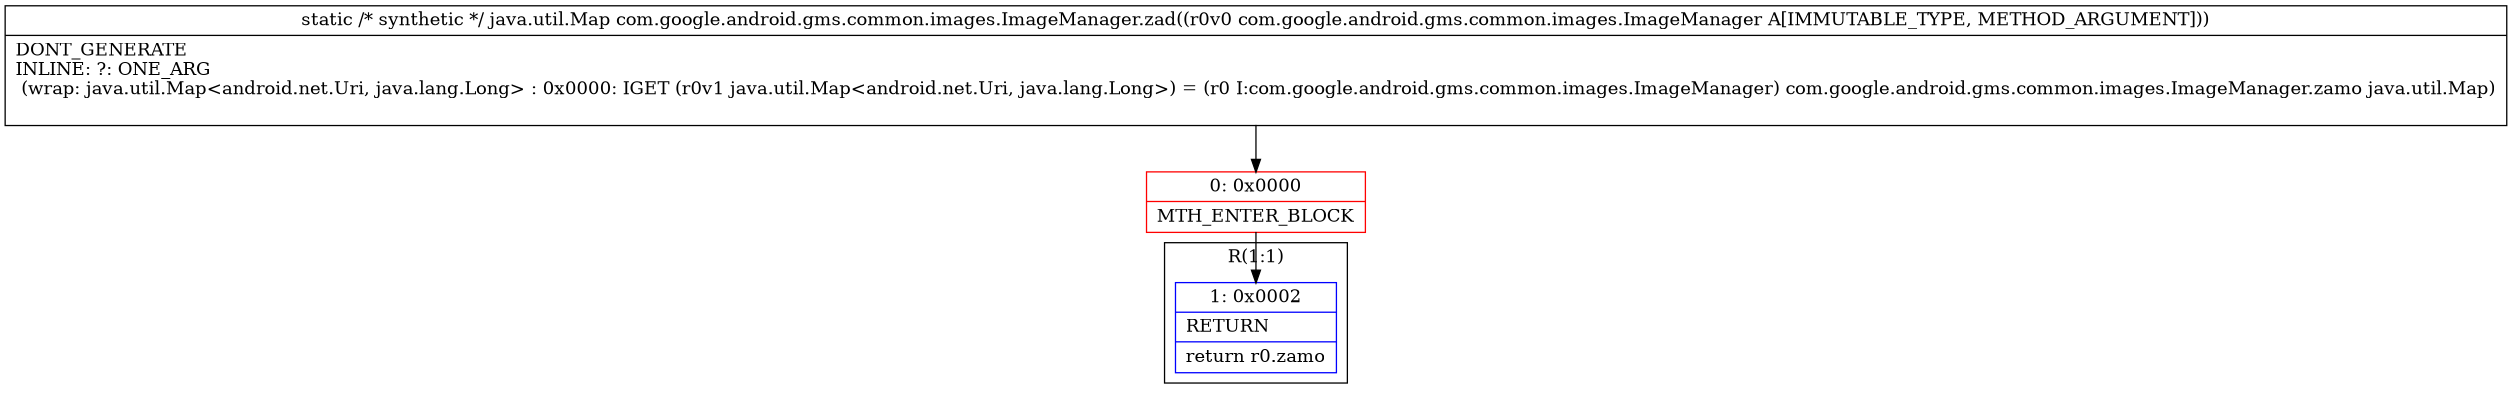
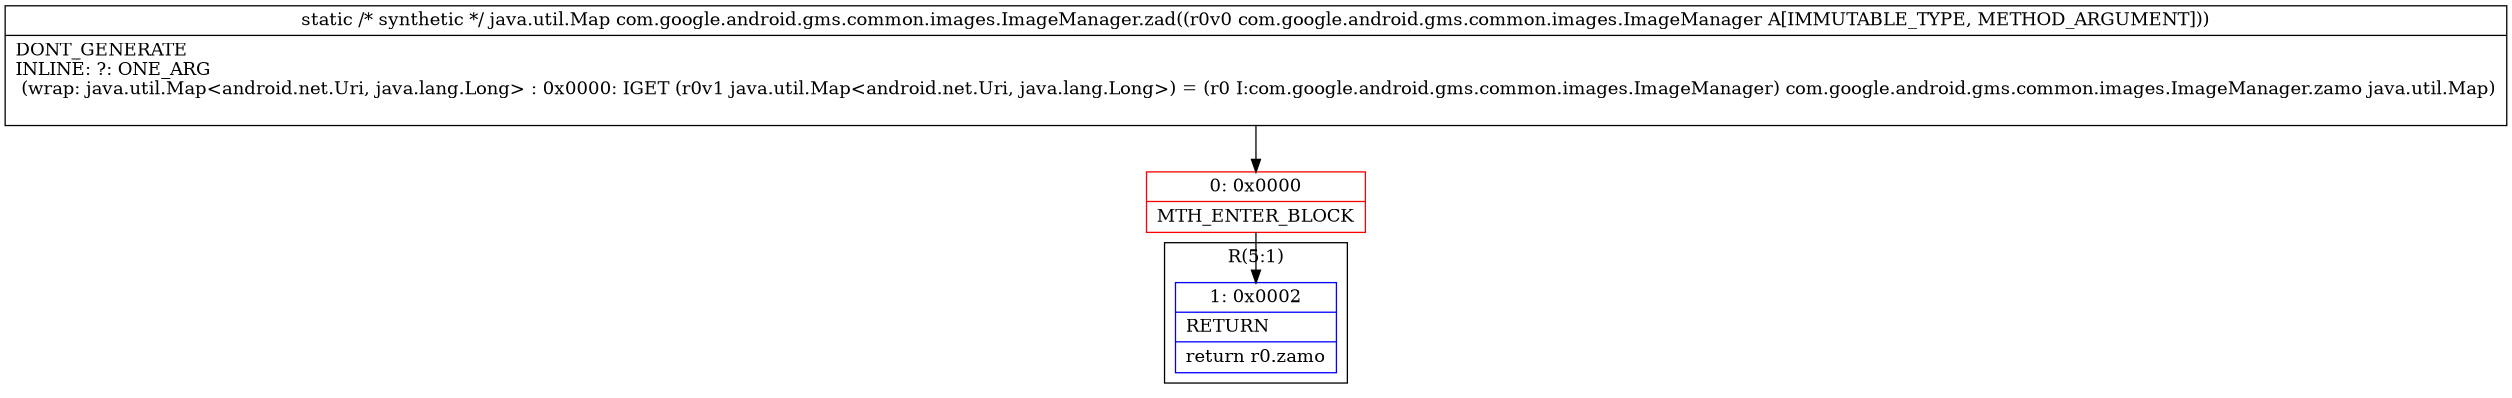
cluster "R(1:1)": label "R(1:1)" -> "R(5:1)"
